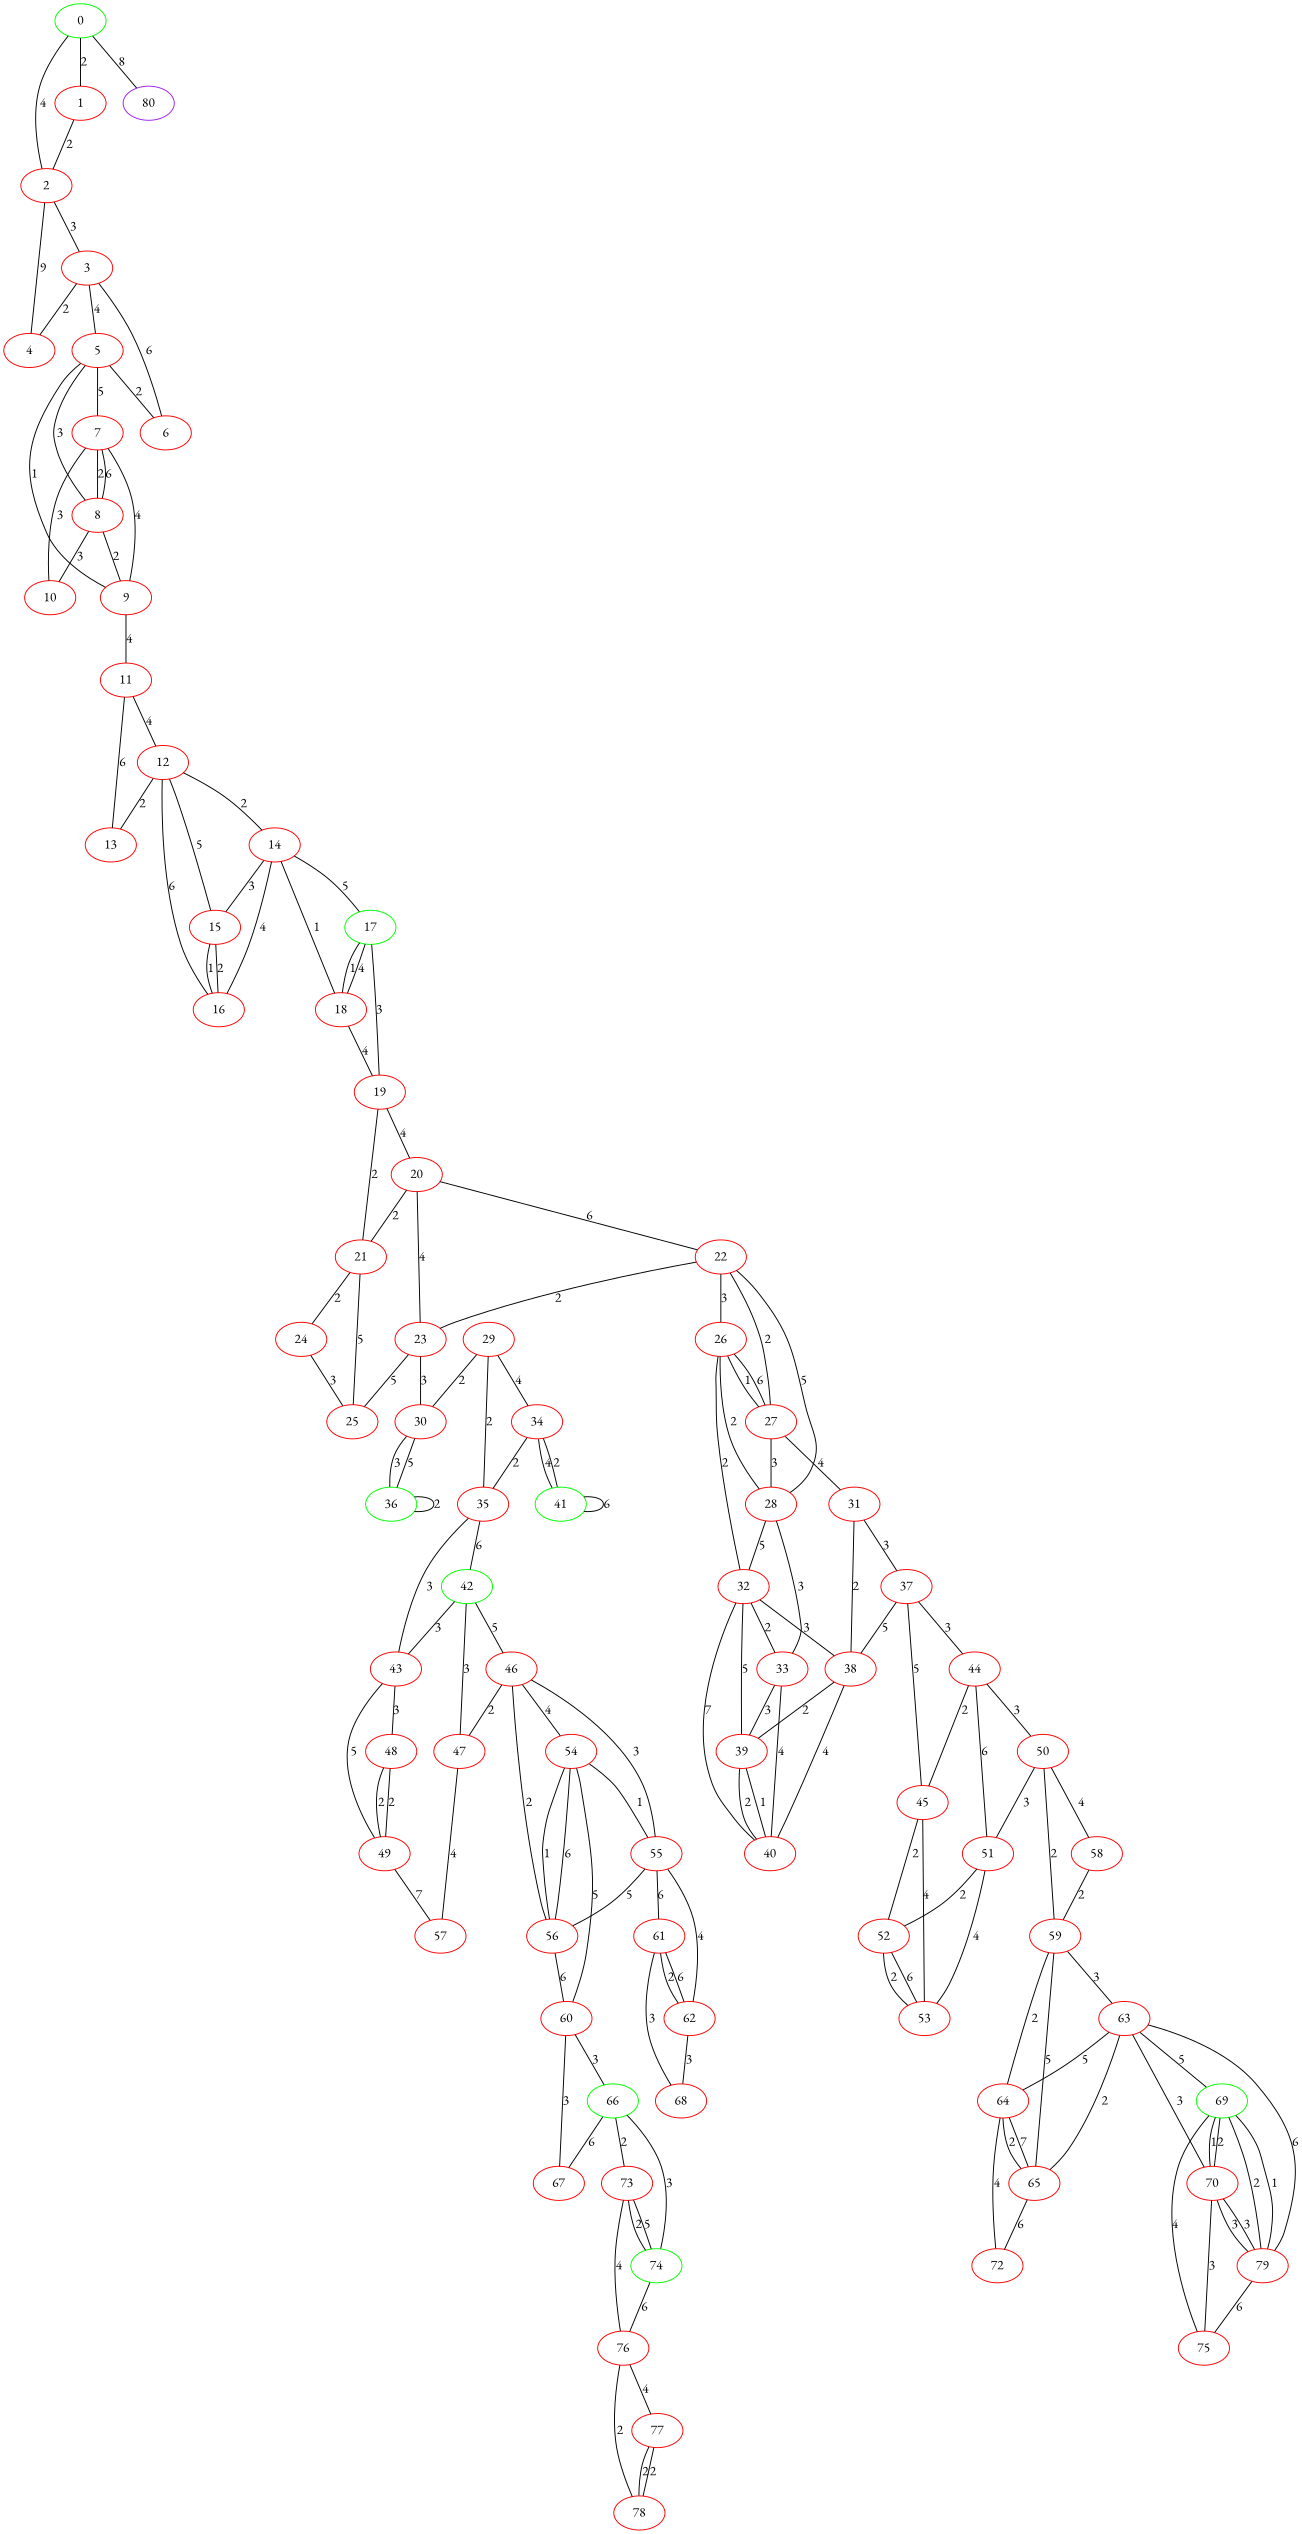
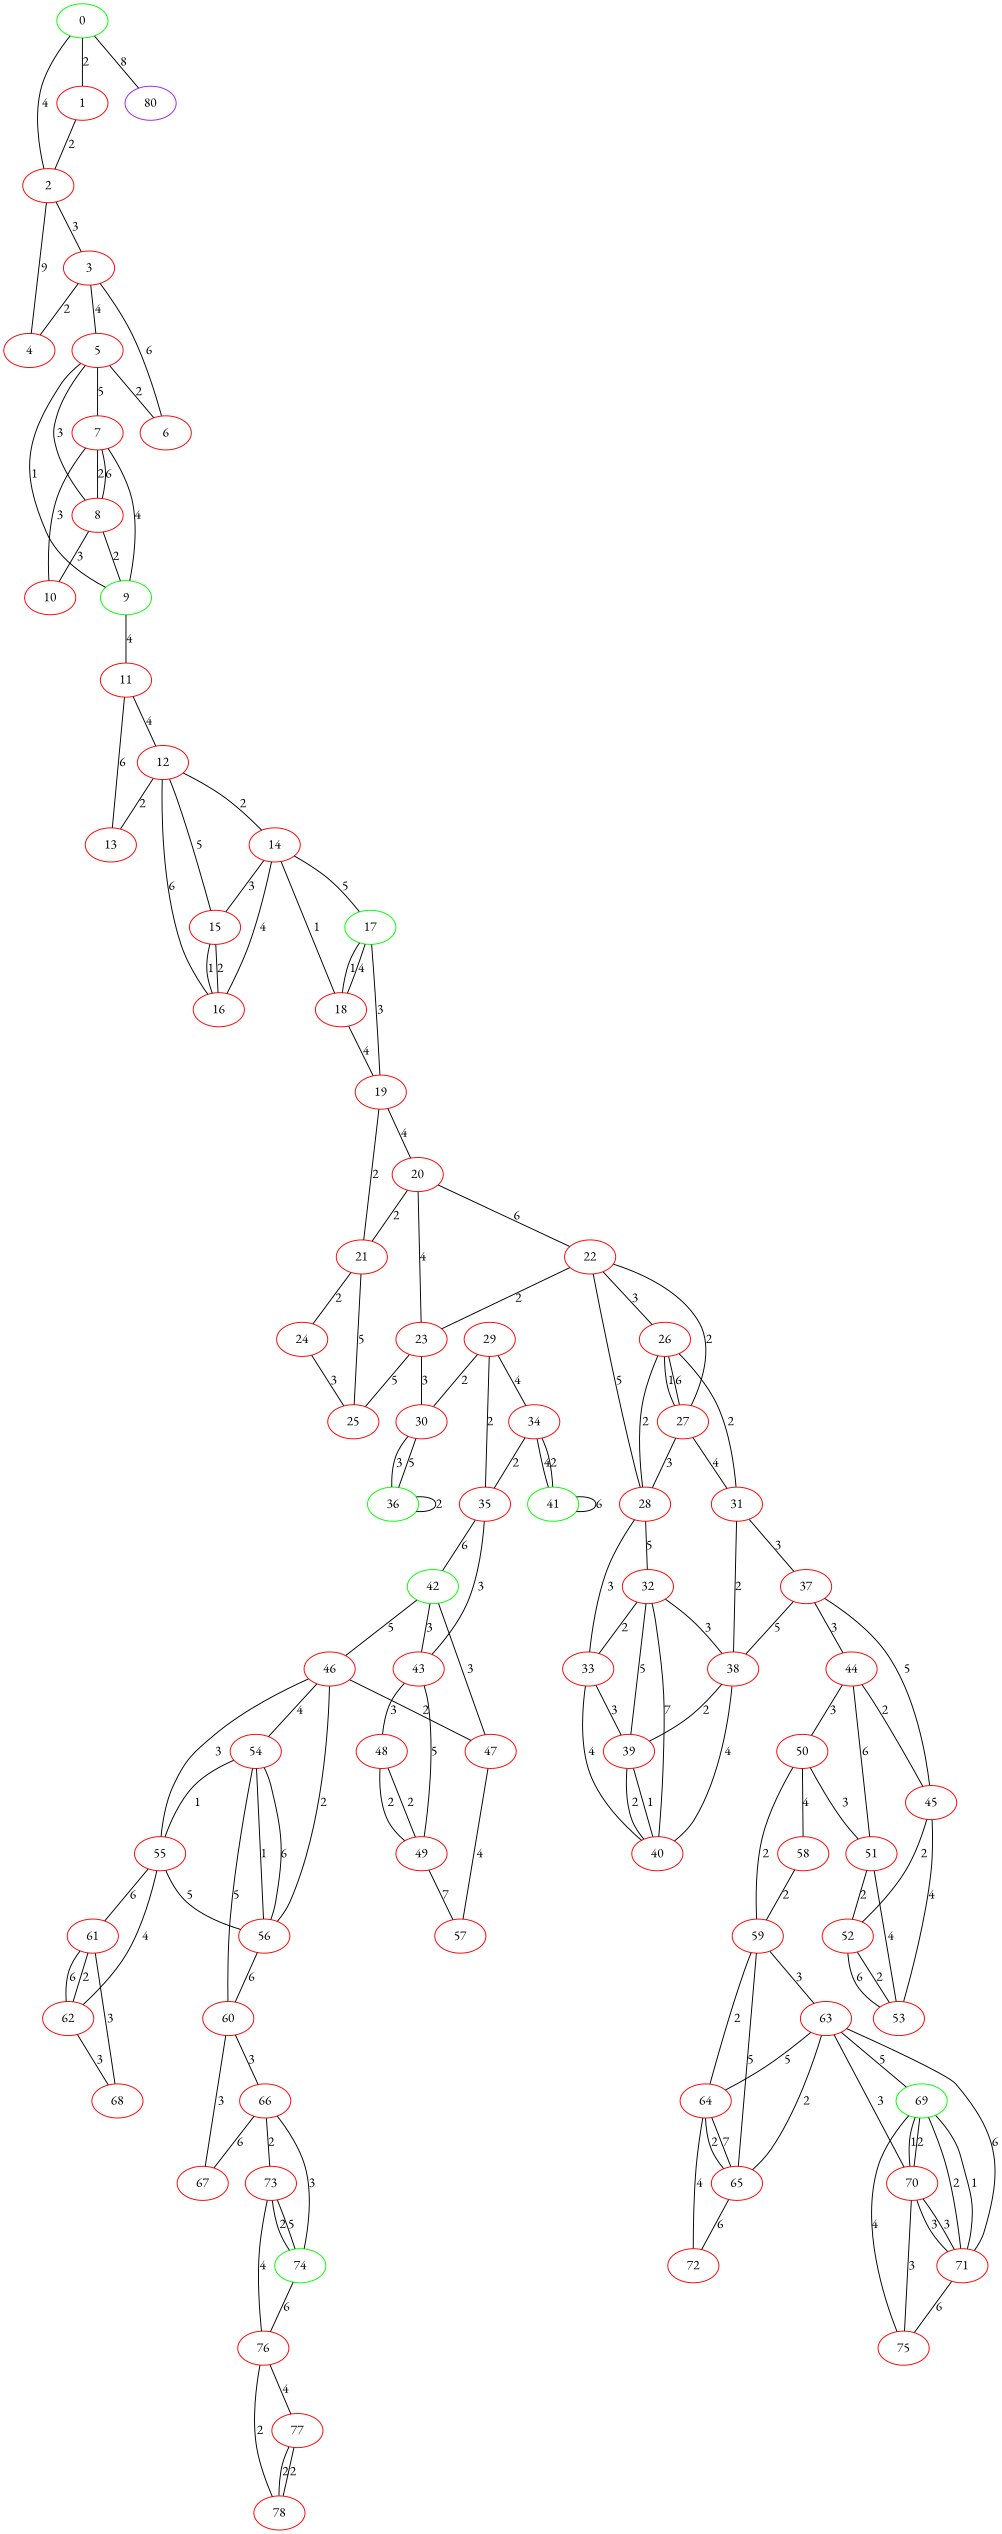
node "9": color red -> green
edge "26" -- "32": now "26" -- "31"
node "66": color green -> red
node "79": label "79" -> "71"
